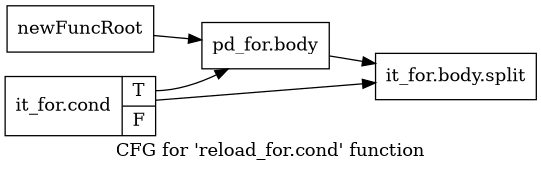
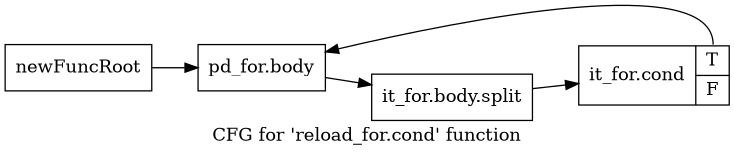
edge "it_for.cond" -> "it_for.body.split": reversed
